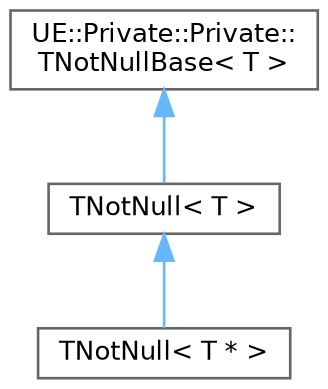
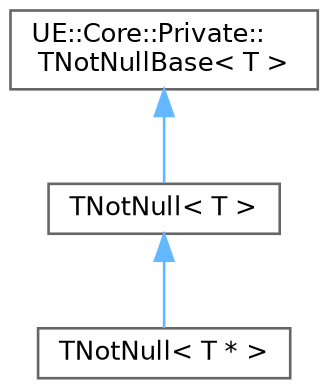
node "UE::Private::Private:: TNotNullBase< T >": label "UE::Private::Private:: TNotNullBase< T >" -> "UE::Core::Private:: TNotNullBase< T >"
